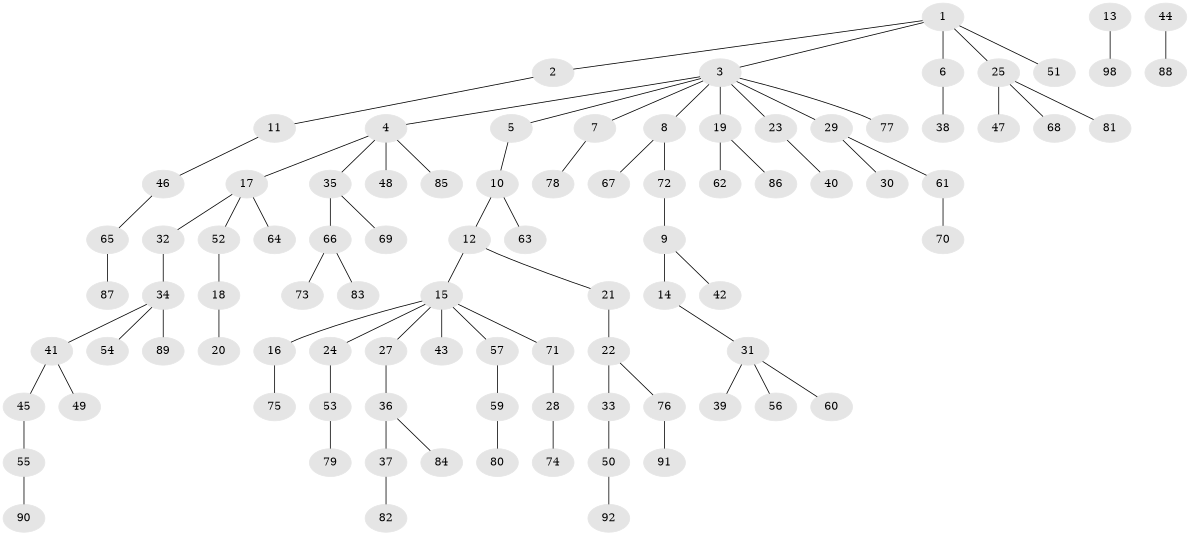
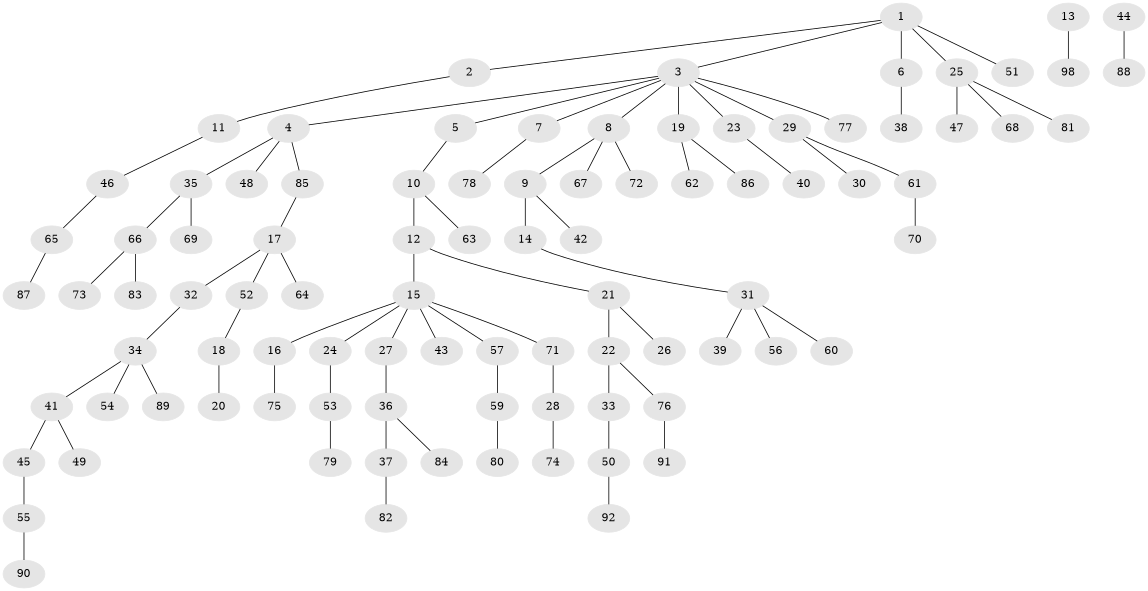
edge "4" -- "17": now "85" -- "17"
edge "72" -- "9": now "8" -- "9"
node "26": added
